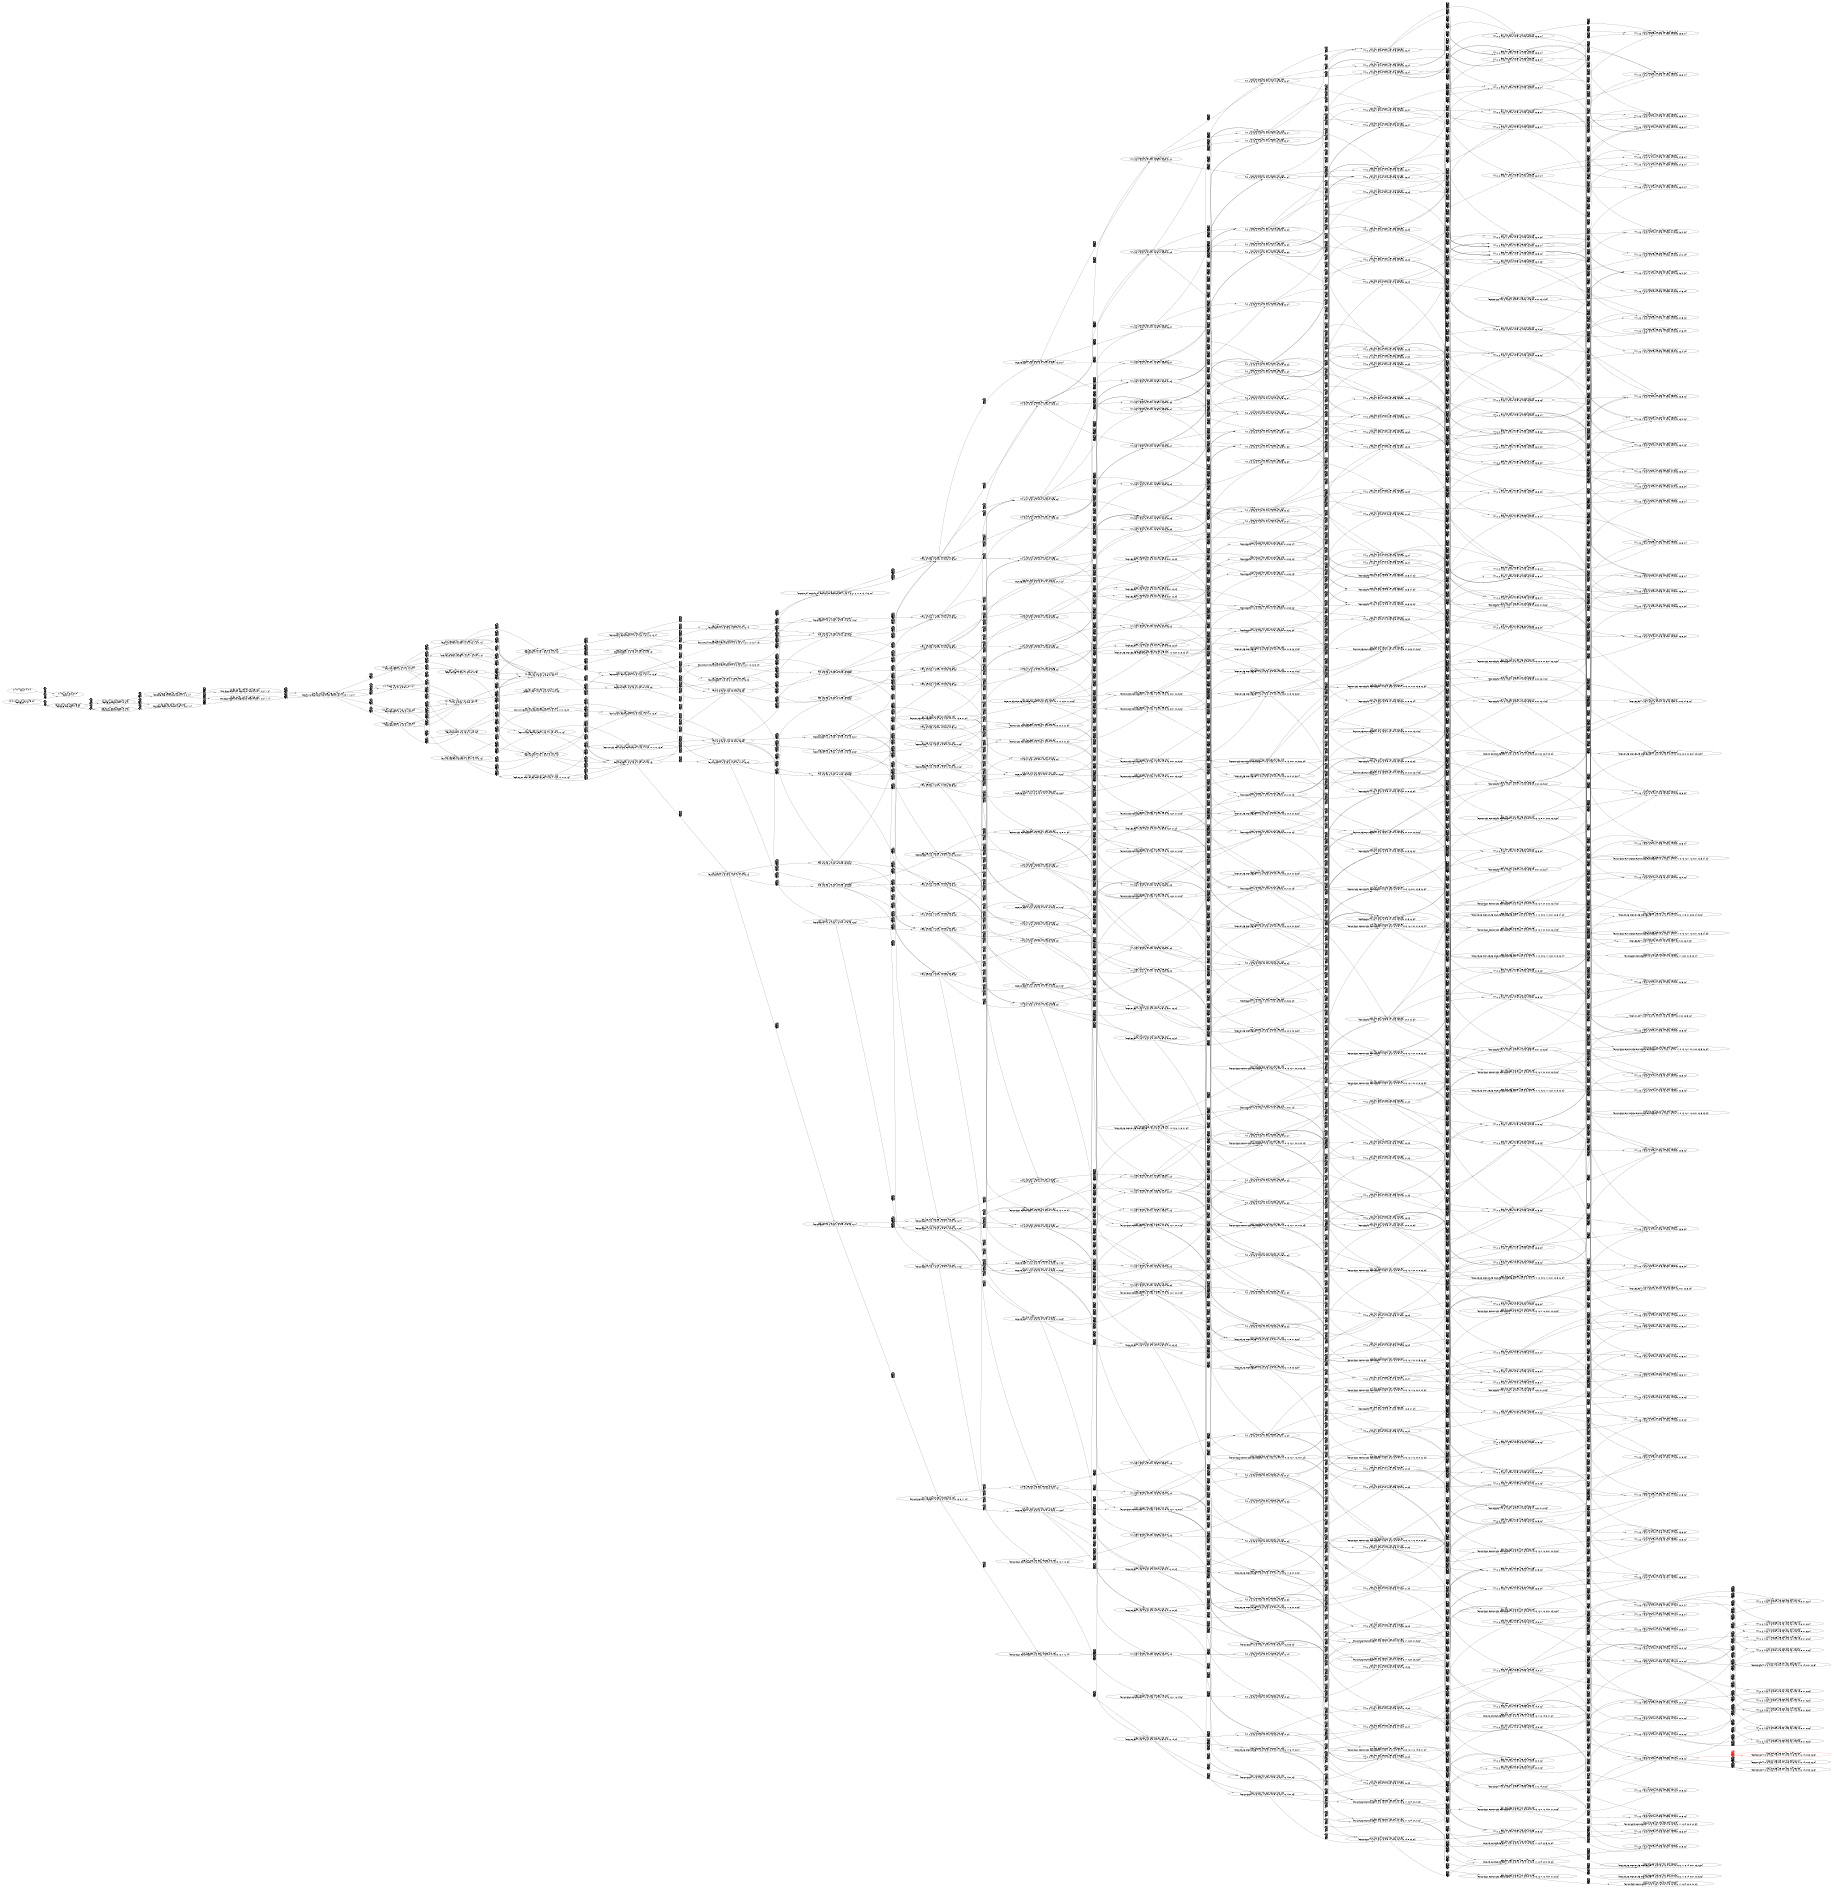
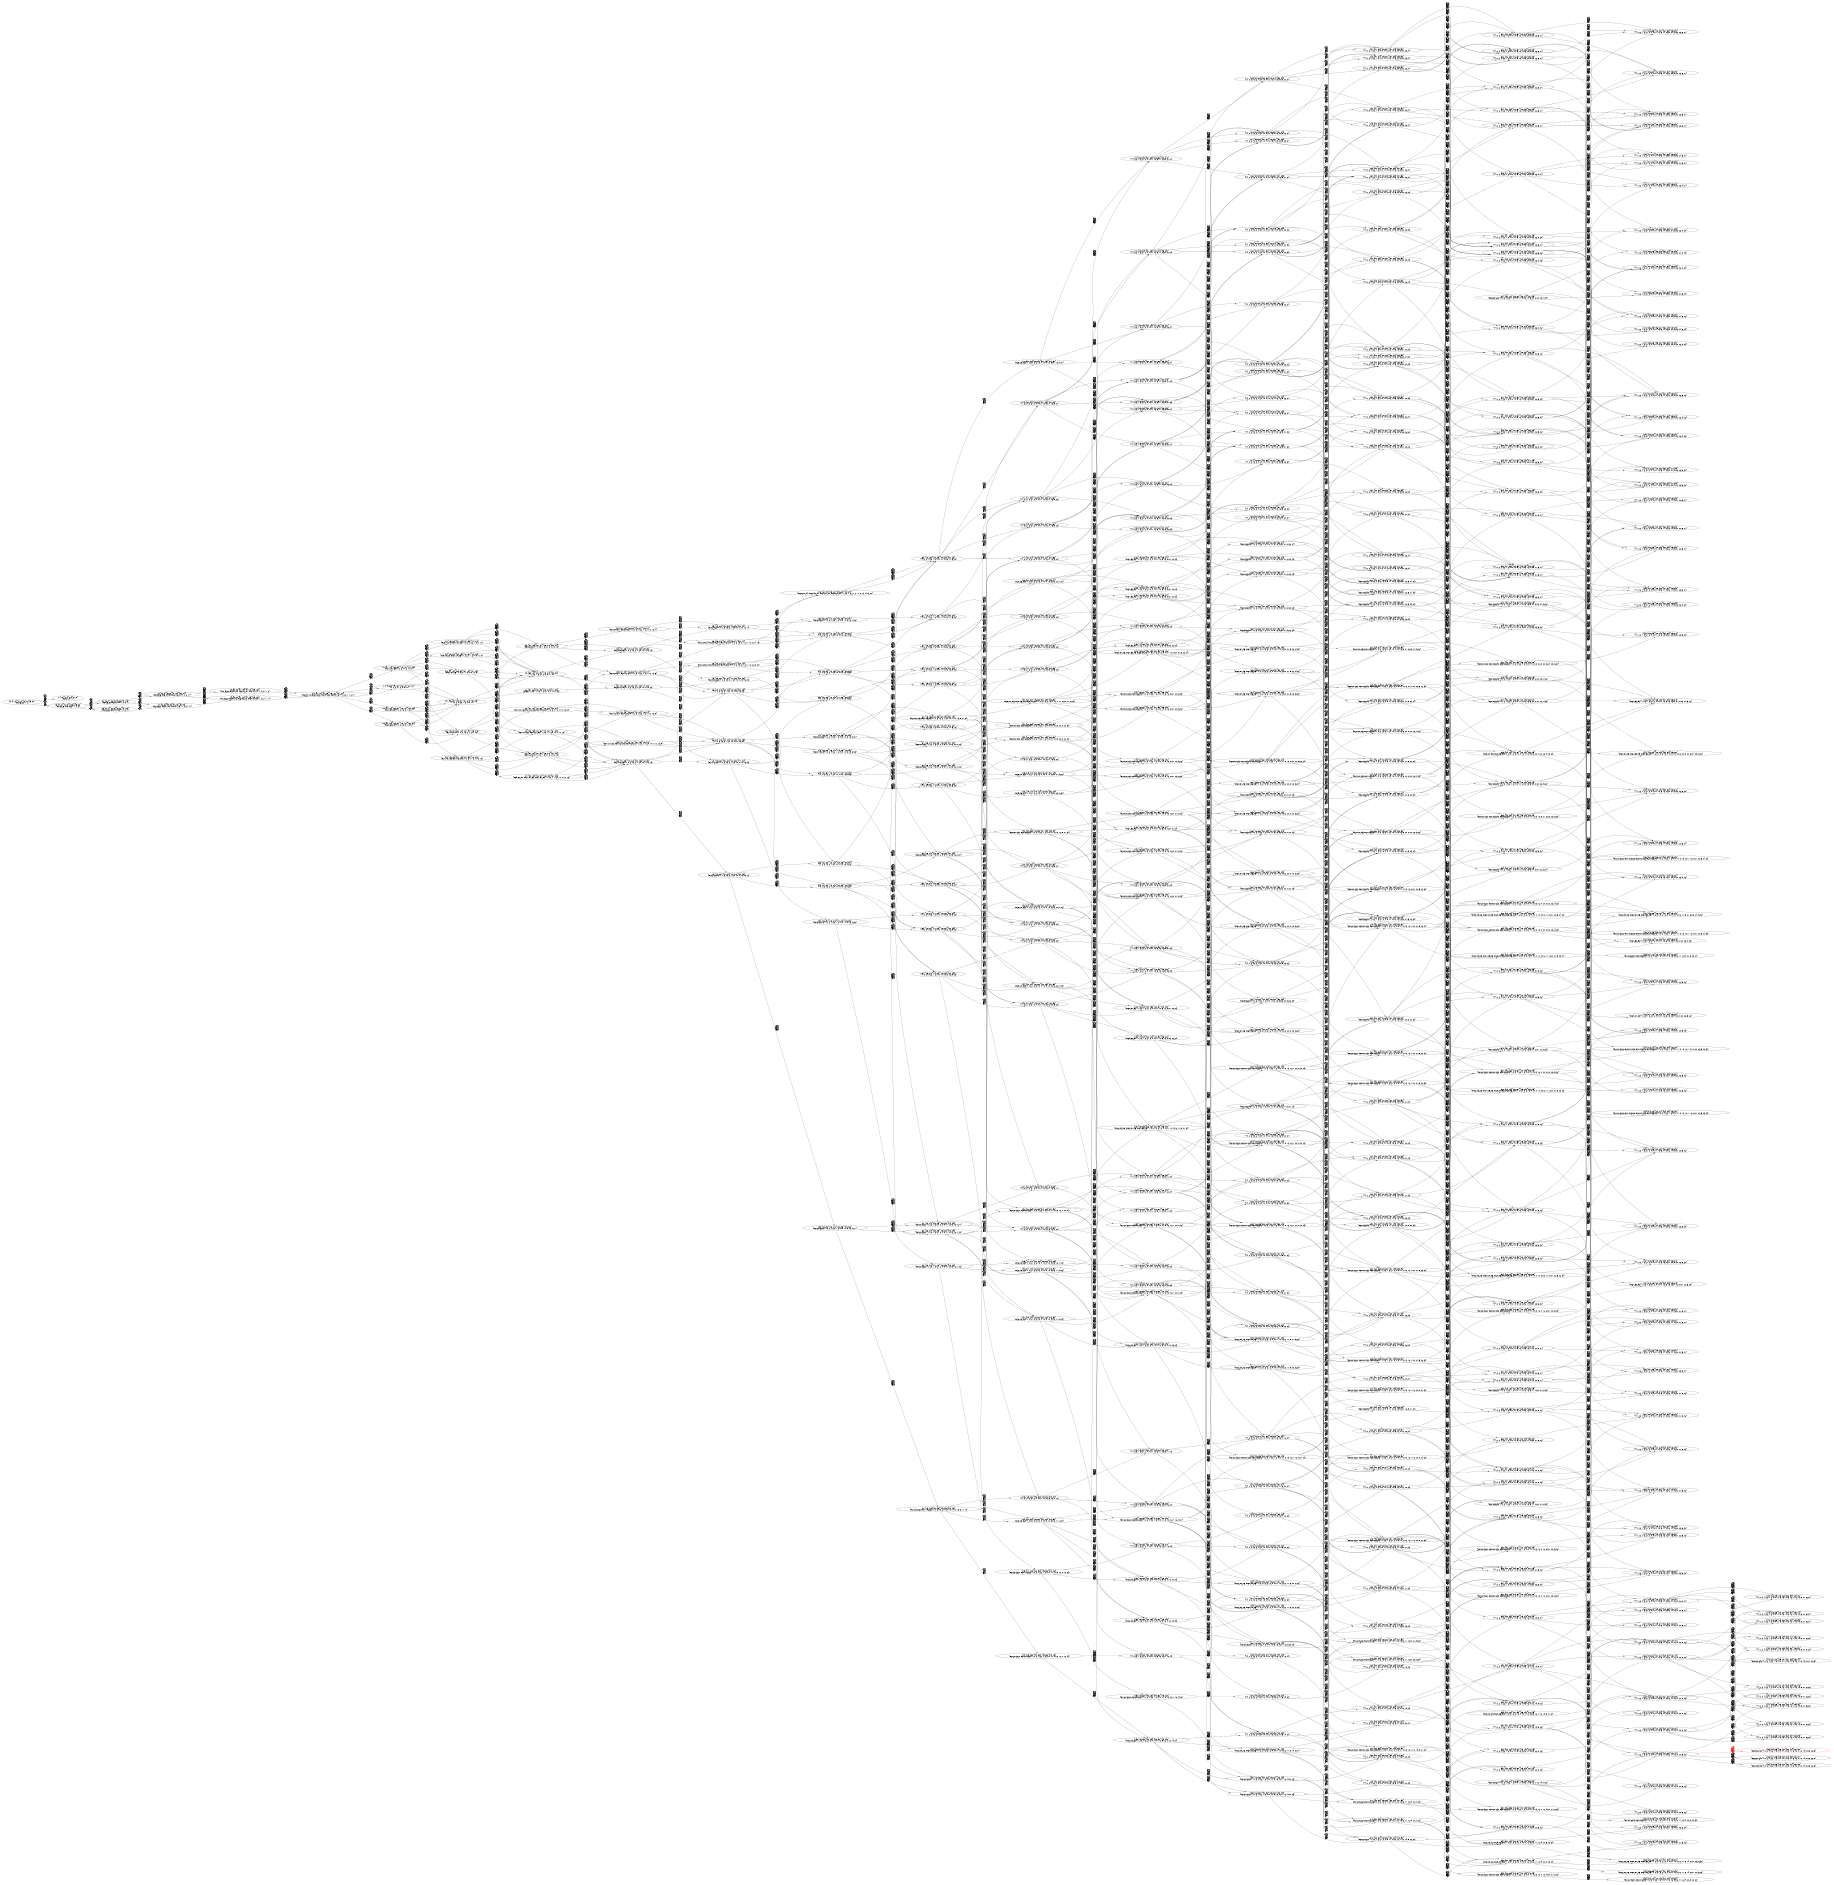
node "S0: [0, 0] [0, 0] [0, 0] [0, 0] {}{}": removed
